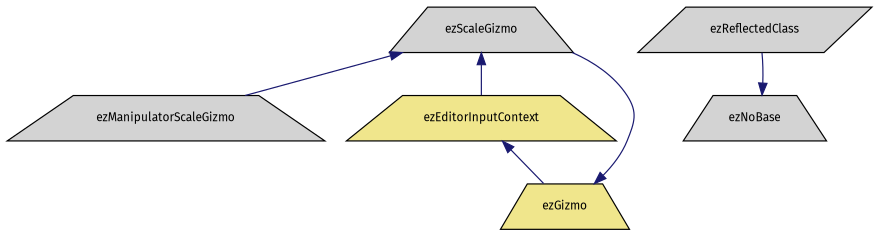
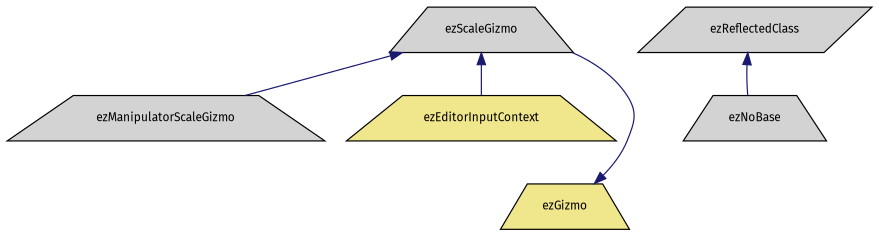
edge "ezReflectedClass" -> "ezNoBase": reversed
edge "ezGizmo" -> "ezEditorInputContext": removed
